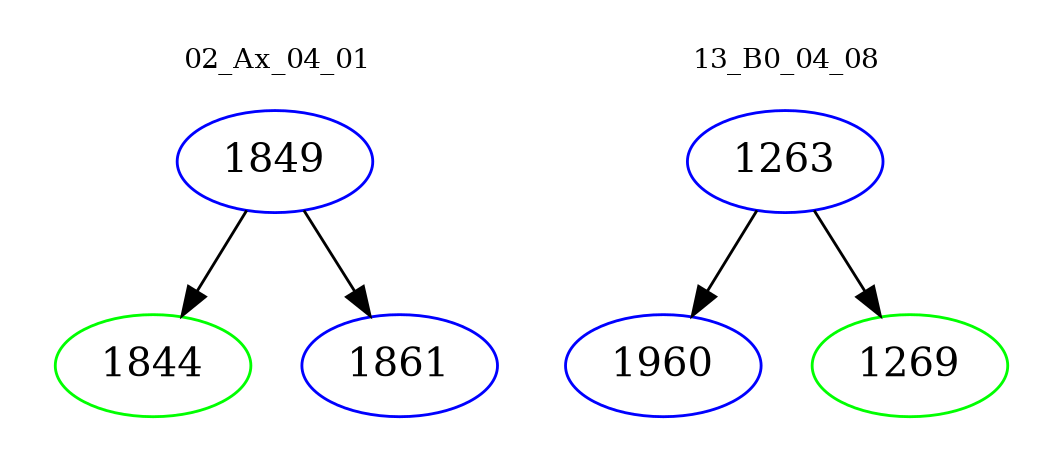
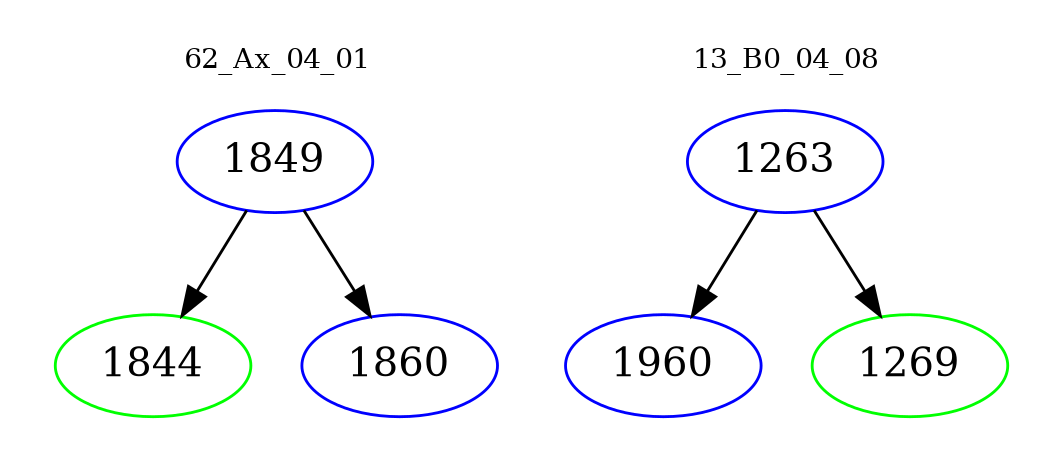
cluster "02_Ax_04_01": label "02_Ax_04_01" -> "62_Ax_04_01"
node "1861": label "1861" -> "1860"
